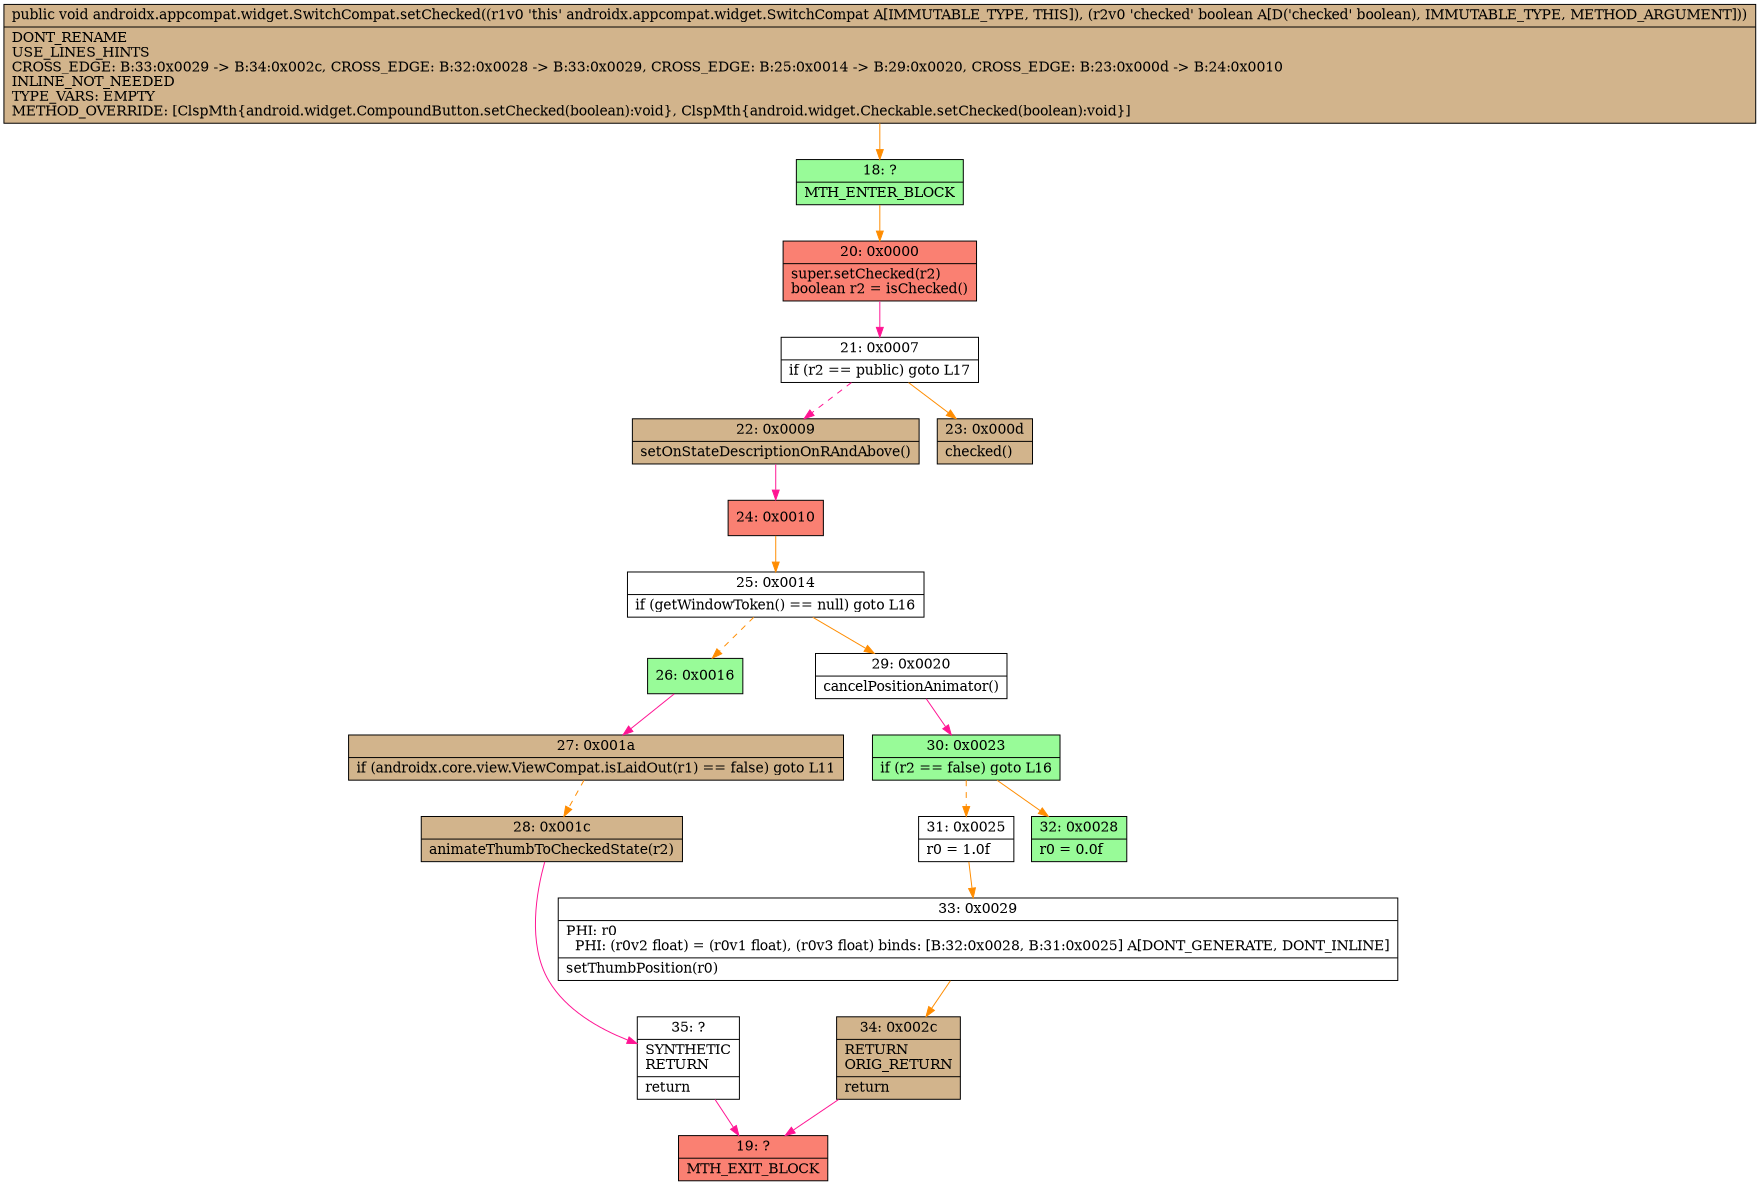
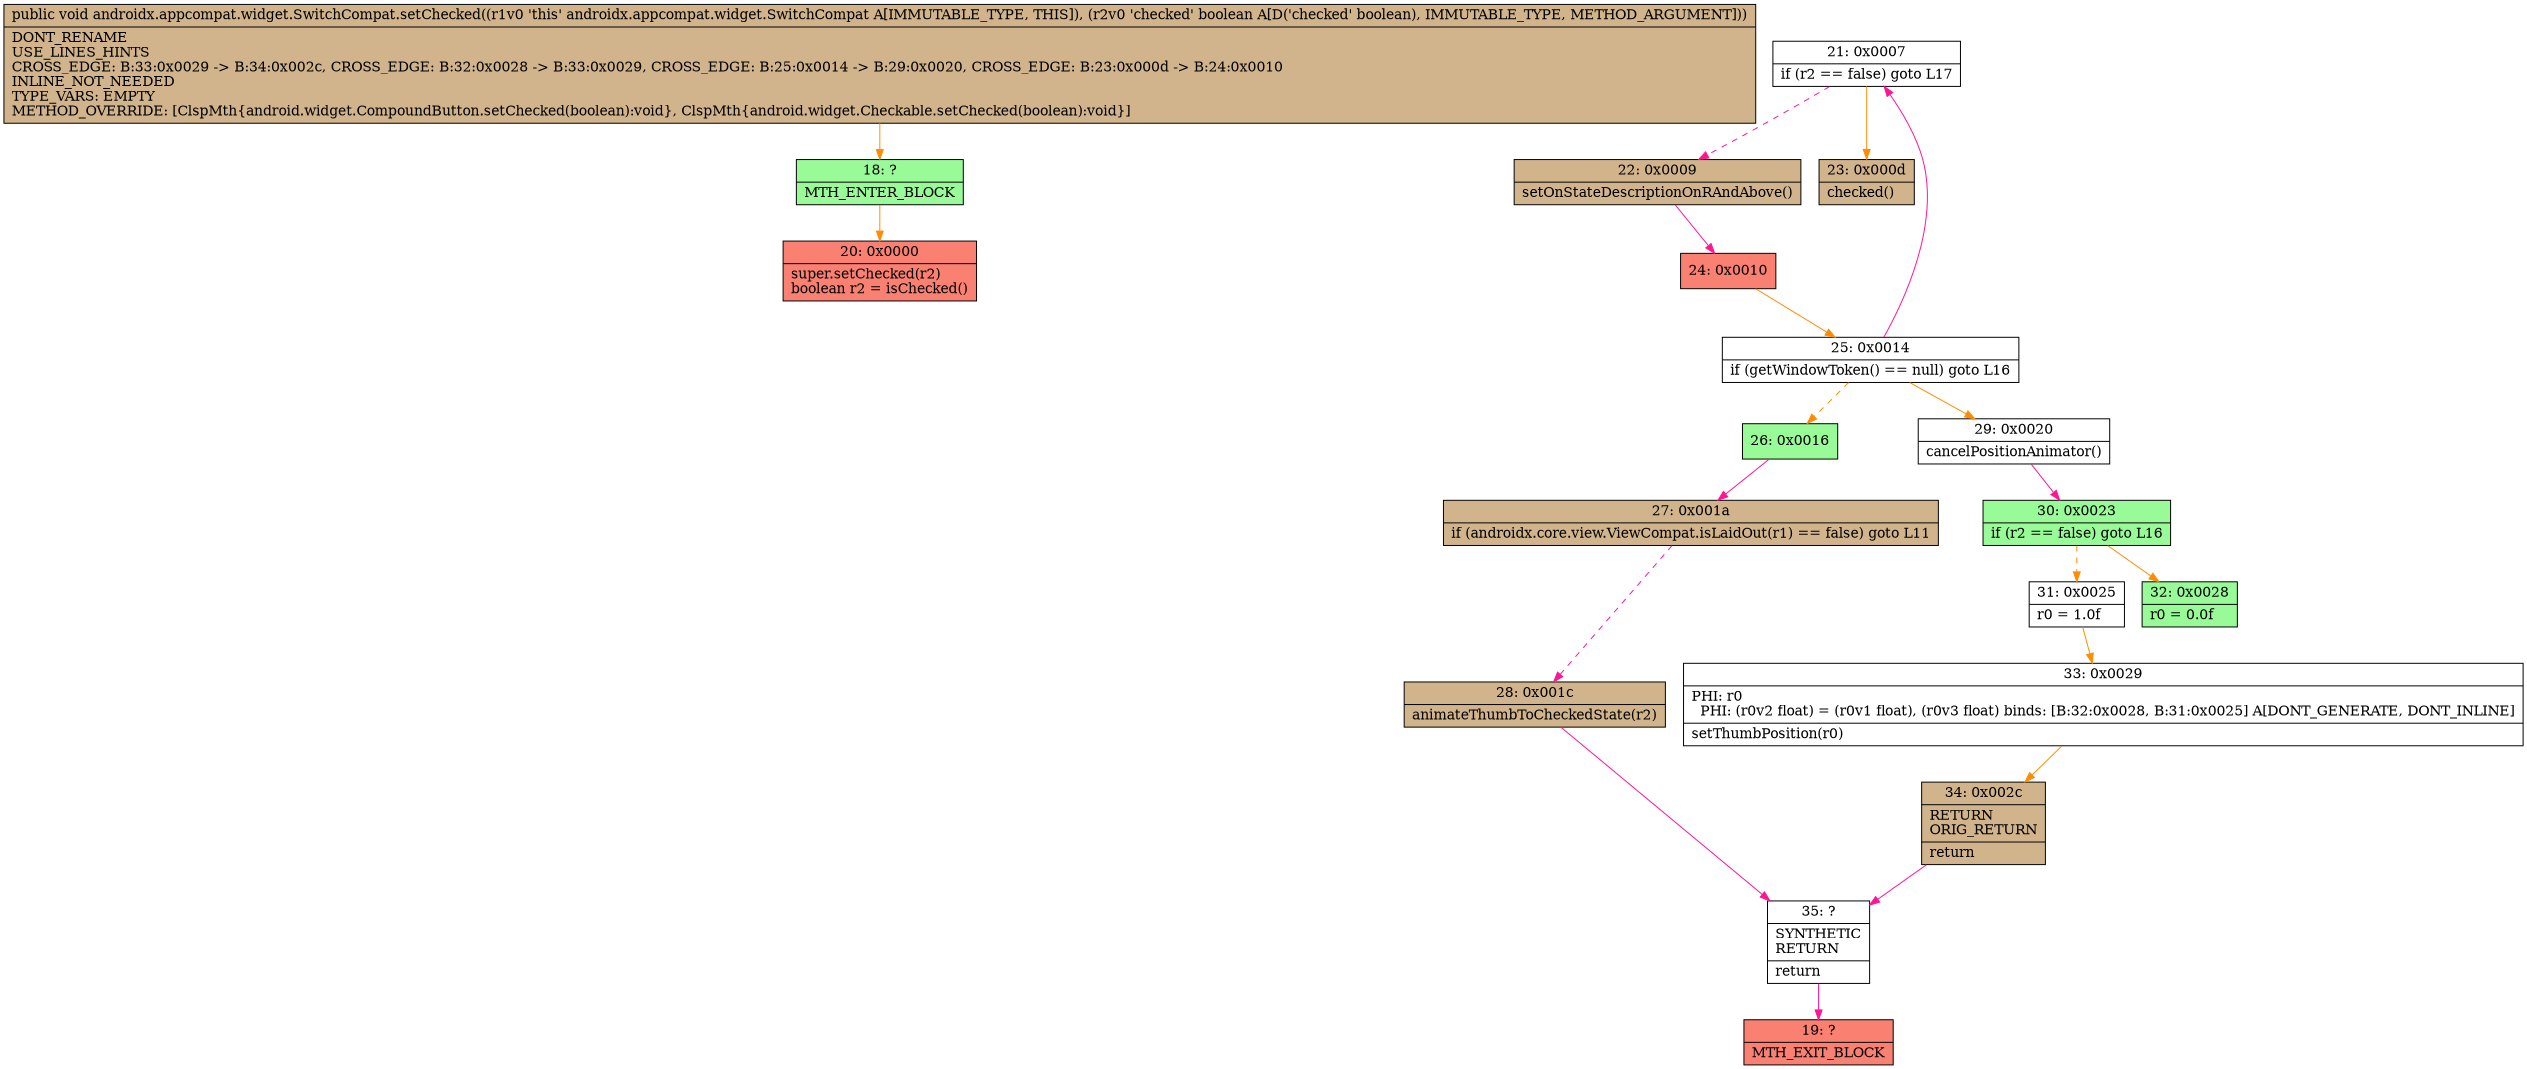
edge "20: 0x0000" -> "21: 0x0007": now "25: 0x0014" -> "21: 0x0007"
node "21: 0x0007": text "if (r2 == public) goto L17" -> "if (r2 == false) goto L17"
edge "27: 0x001a" -> "28: 0x001c": color darkorange -> deeppink
edge "34: 0x002c" -> "19: ?": now "34: 0x002c" -> "35: ?"
